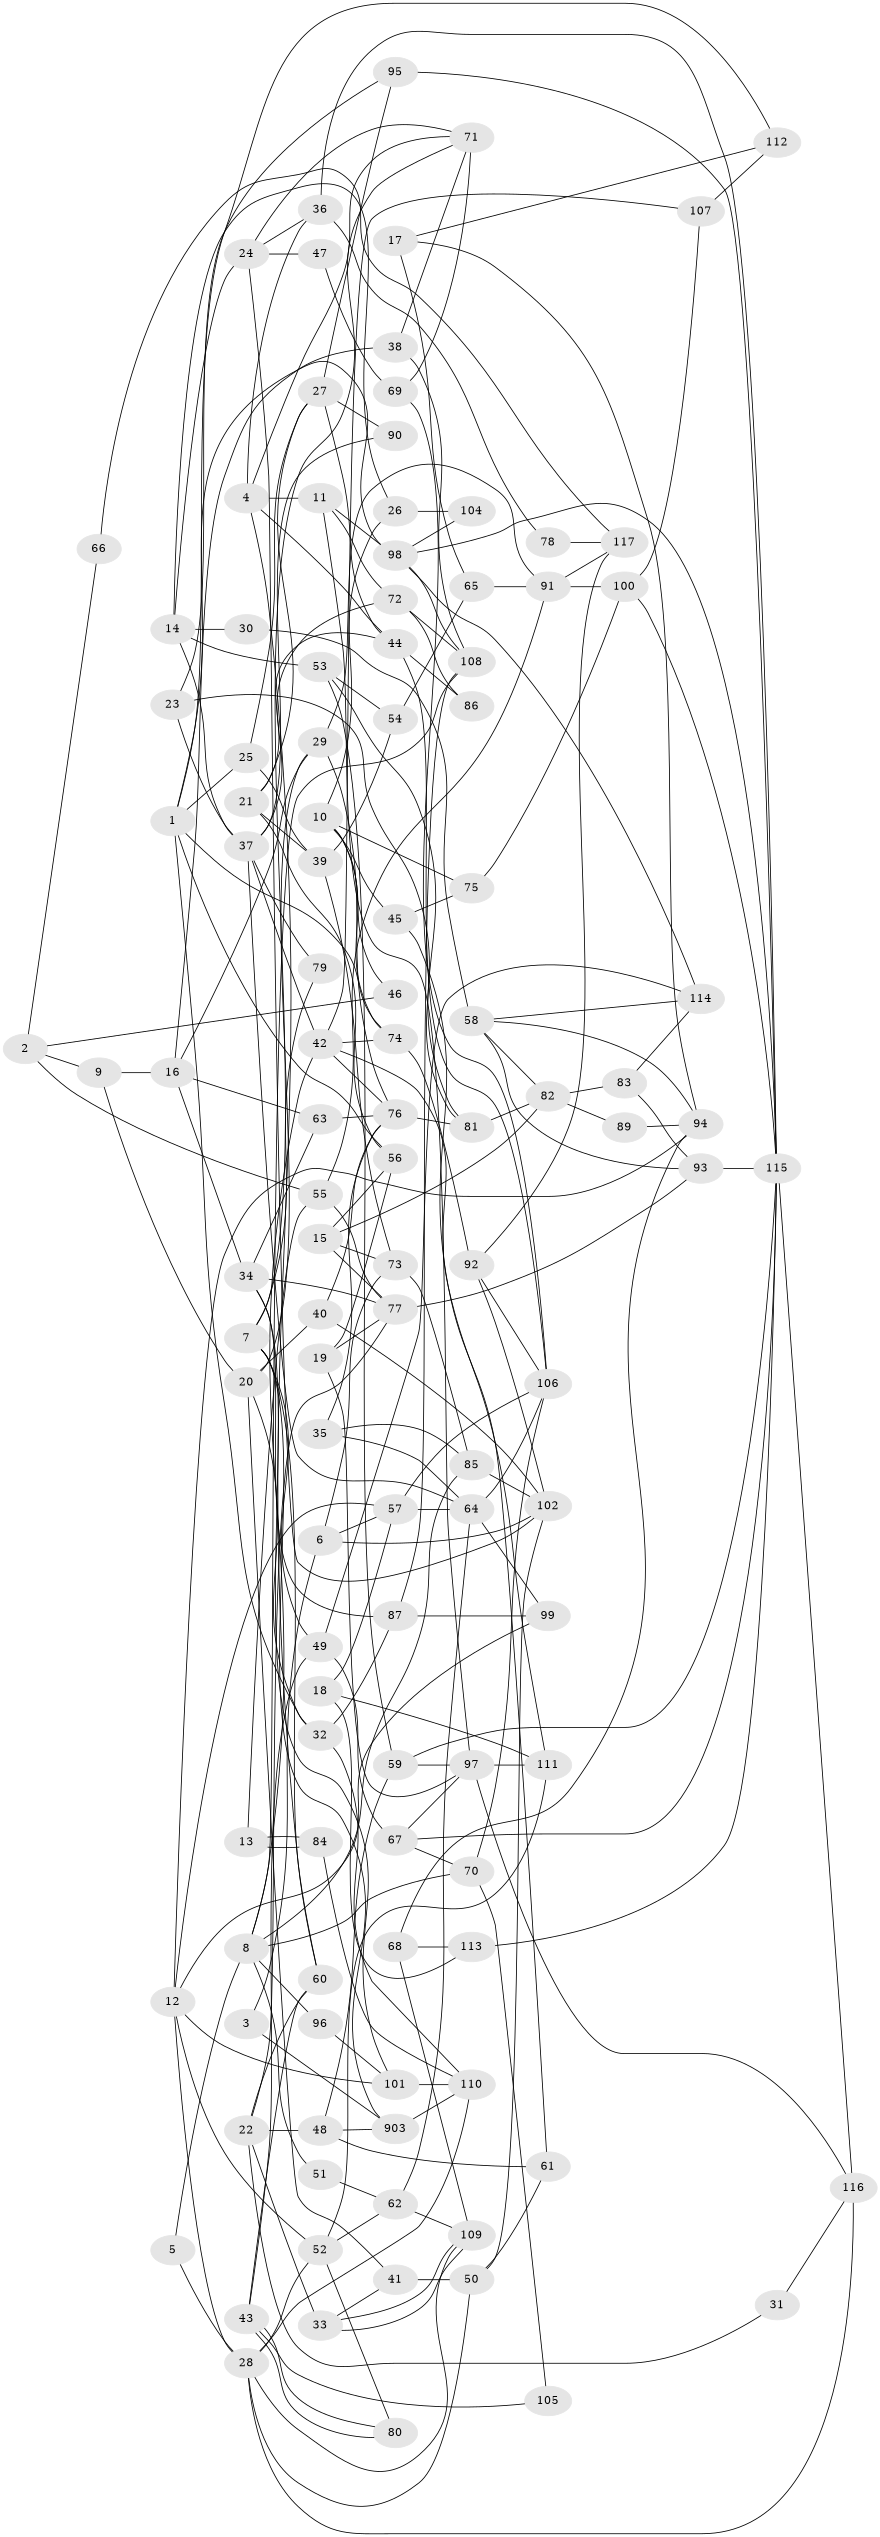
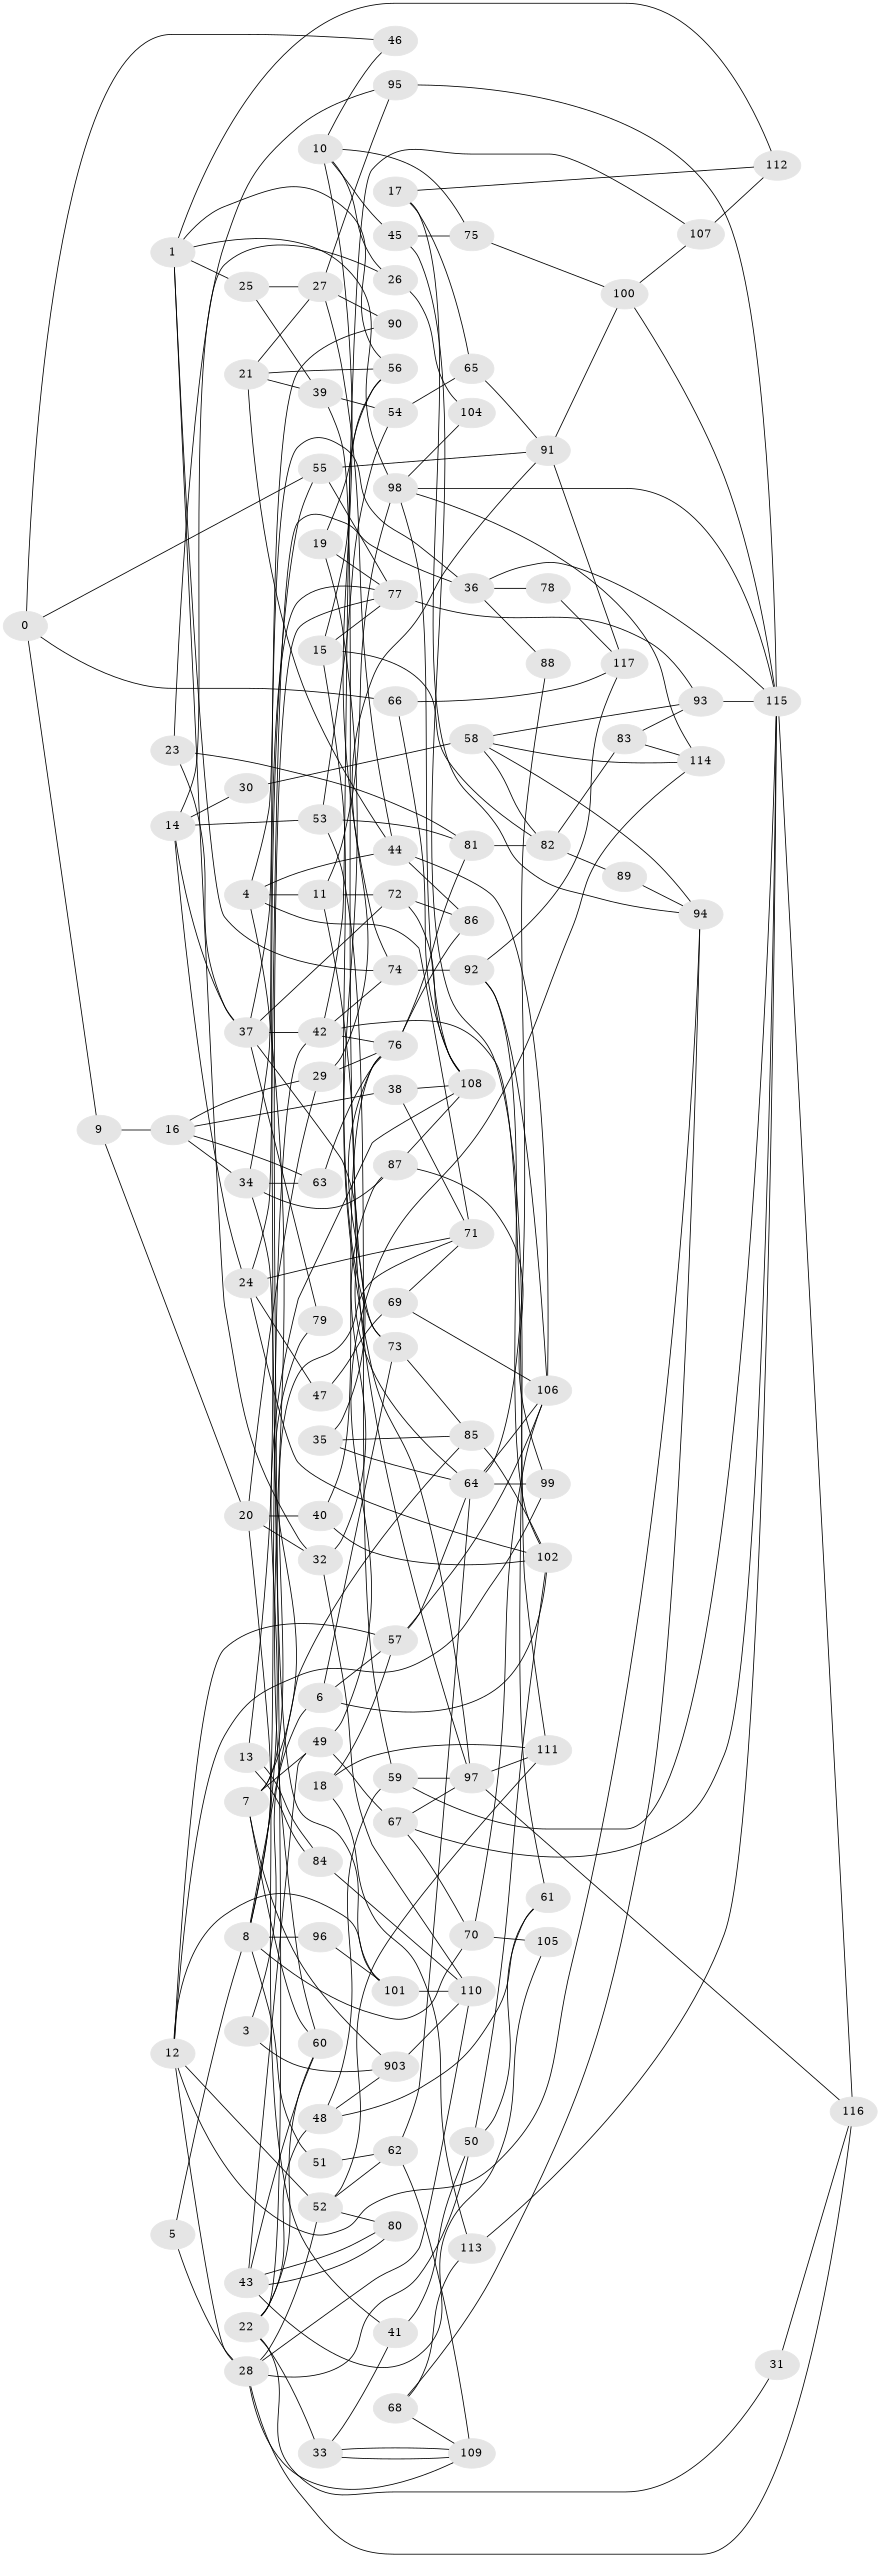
node "88": added
edge "66" -- "108": added
edge "86" -- "76": added
node "2": label "2" -> "0"
